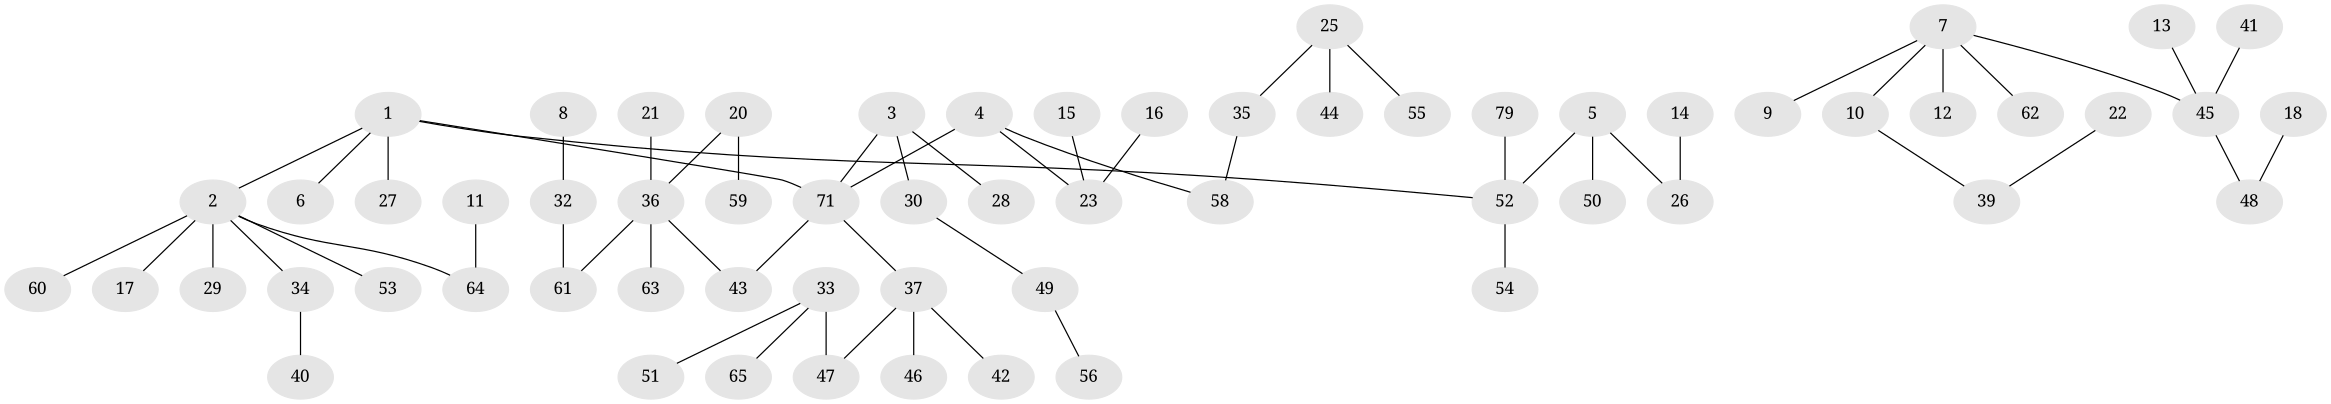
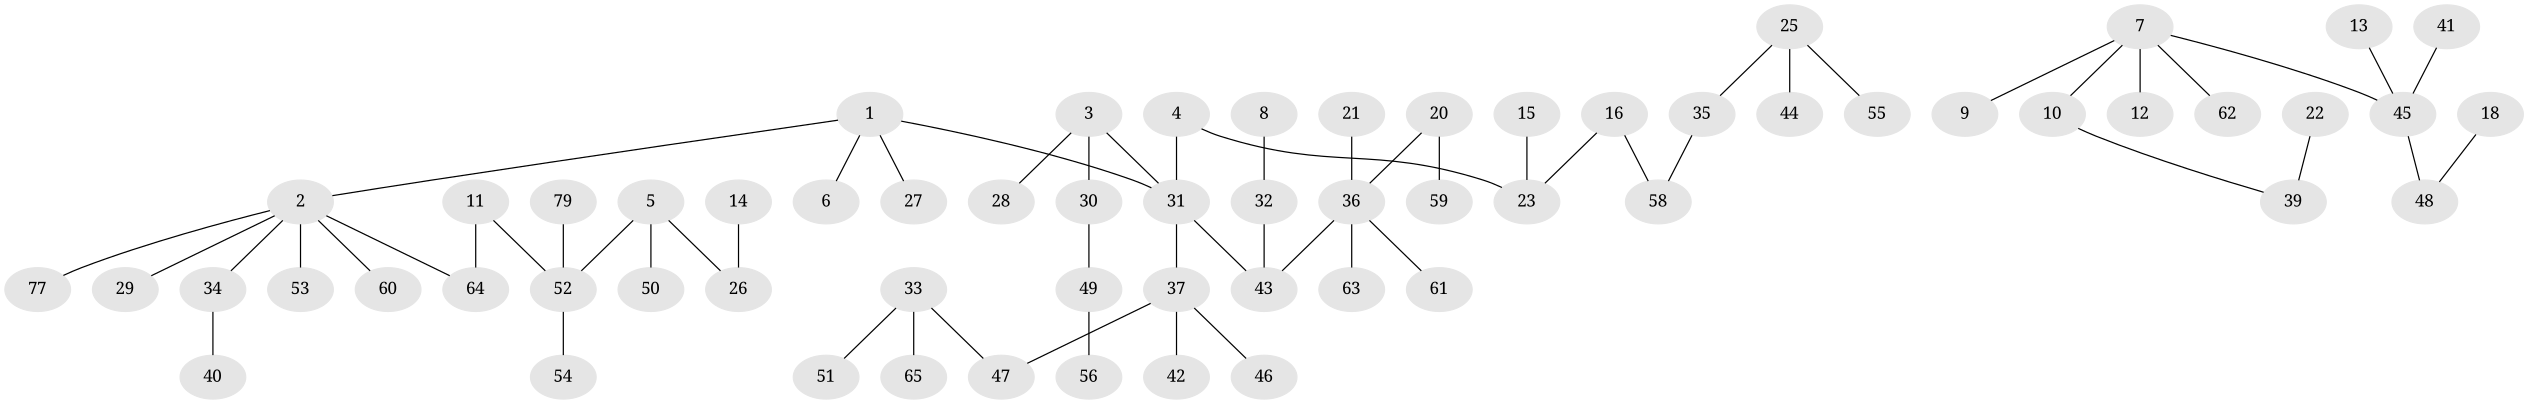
edge "4" -- "58": now "16" -- "58"
edge "1" -- "52": now "11" -- "52"
node "71": label "71" -> "31"
edge "32" -- "61": now "32" -- "43"
node "17": label "17" -> "77"
